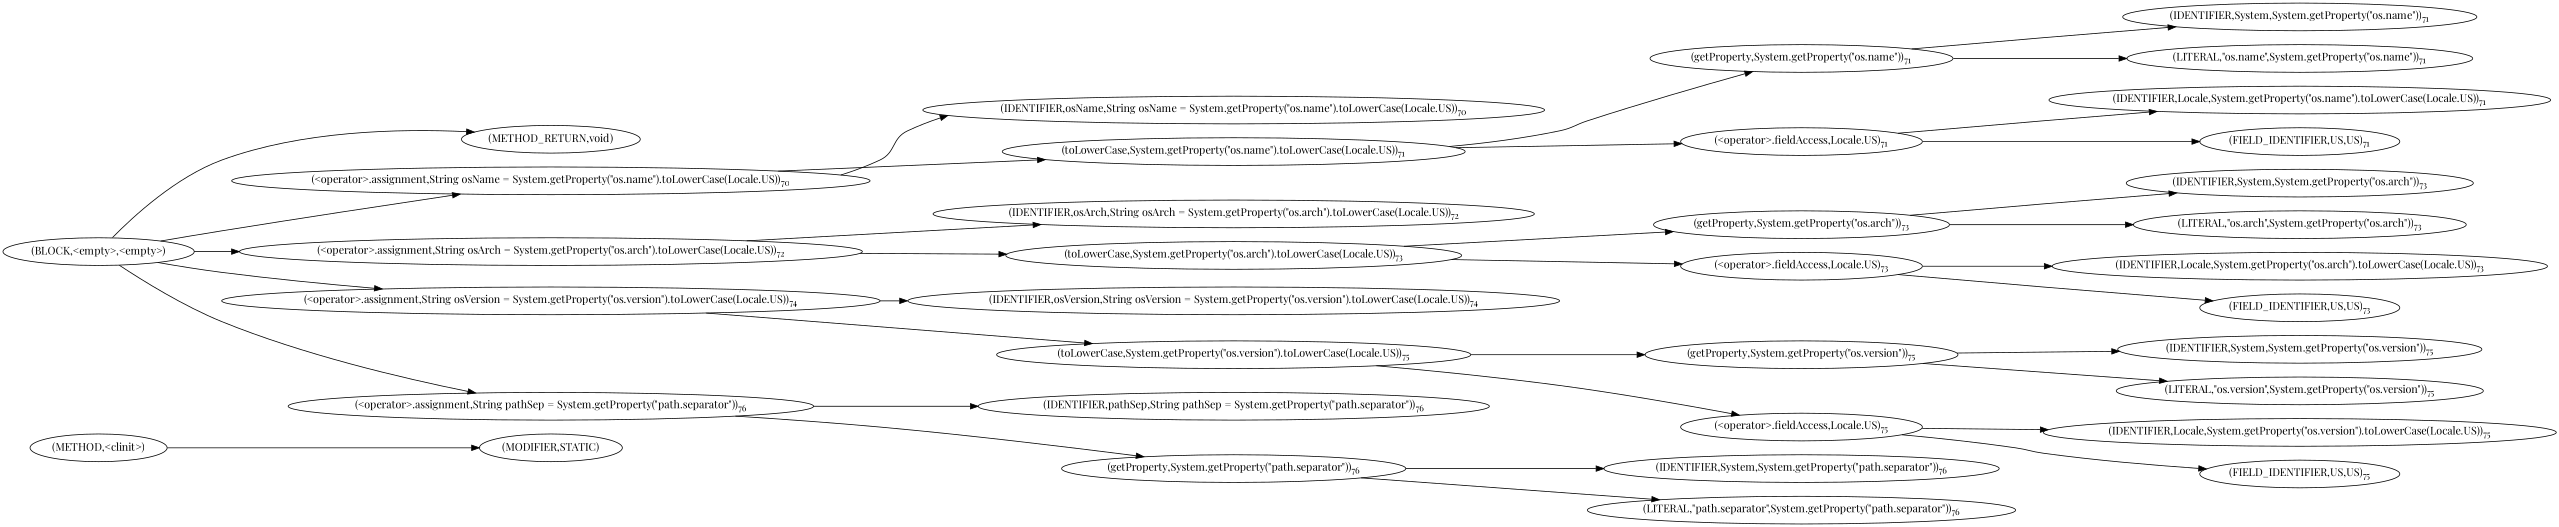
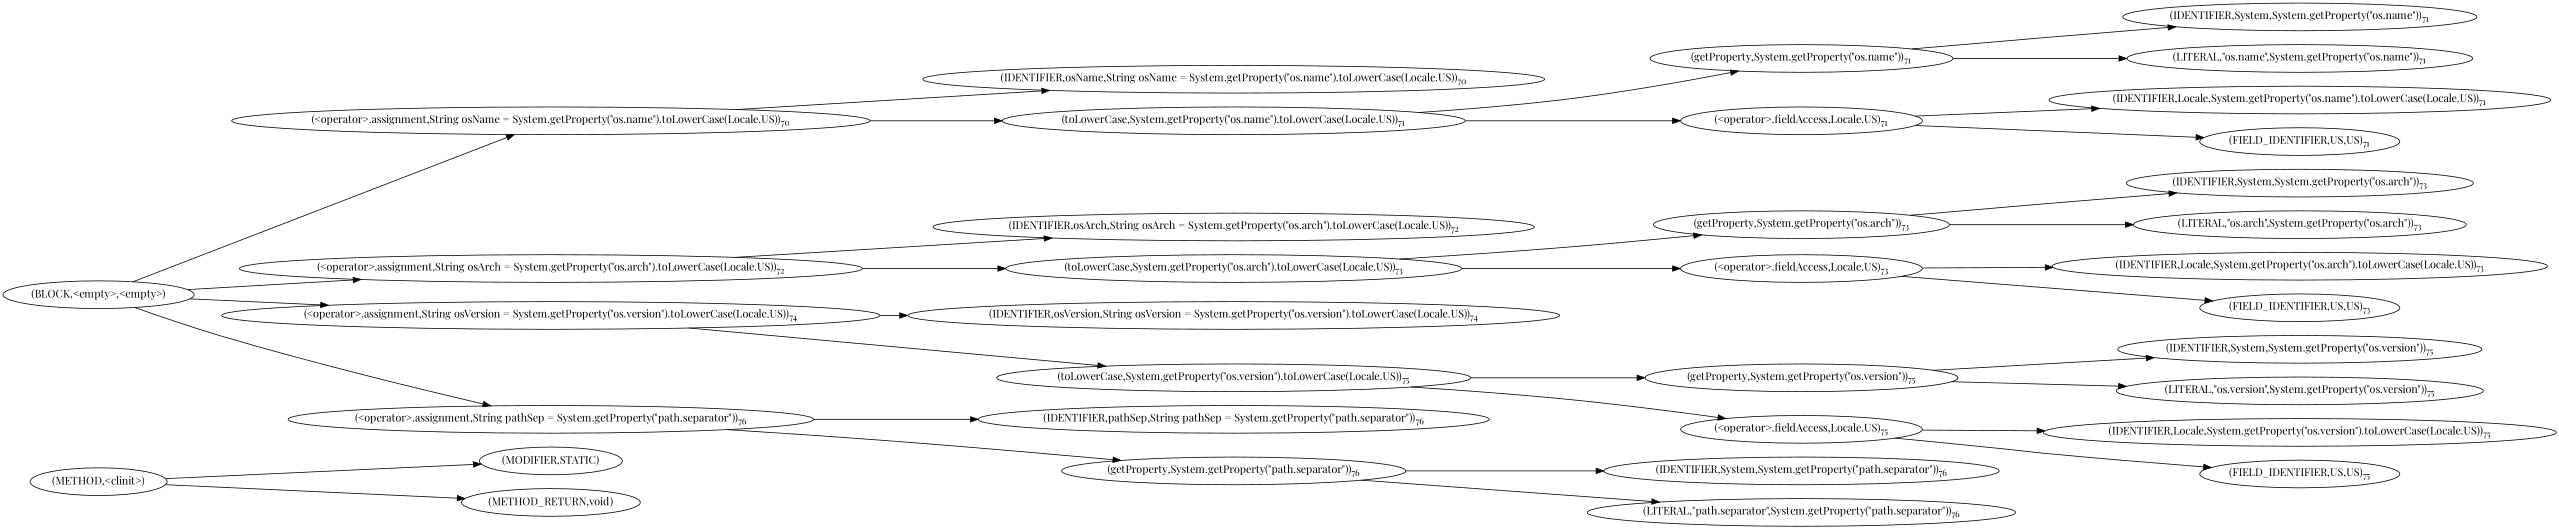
edge "(BLOCK,<empty>,<empty>)" -> "(METHOD_RETURN,void)": now "(METHOD,<clinit>)" -> "(METHOD_RETURN,void)"
